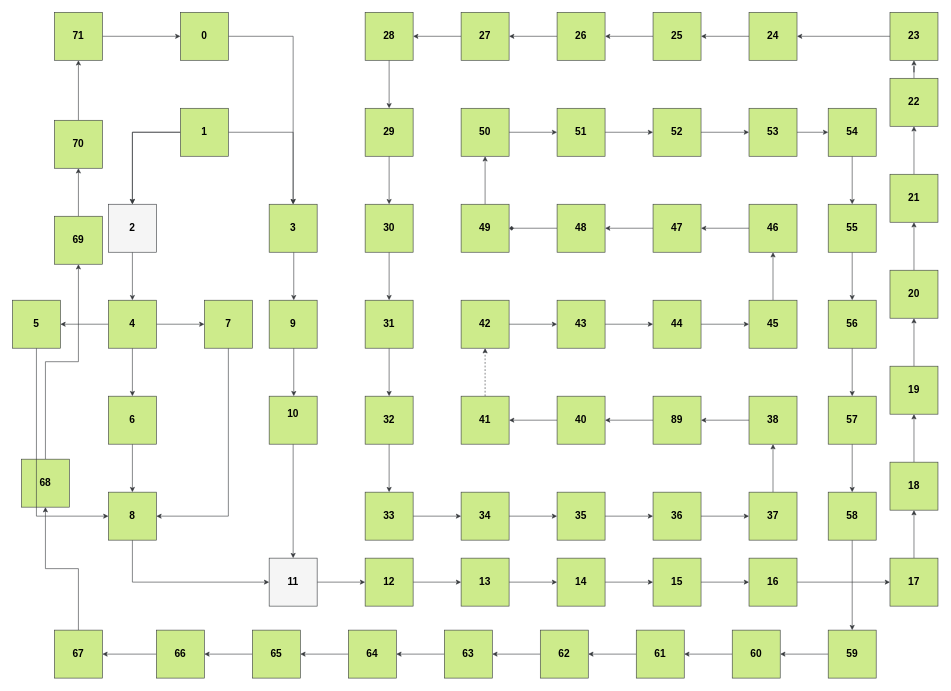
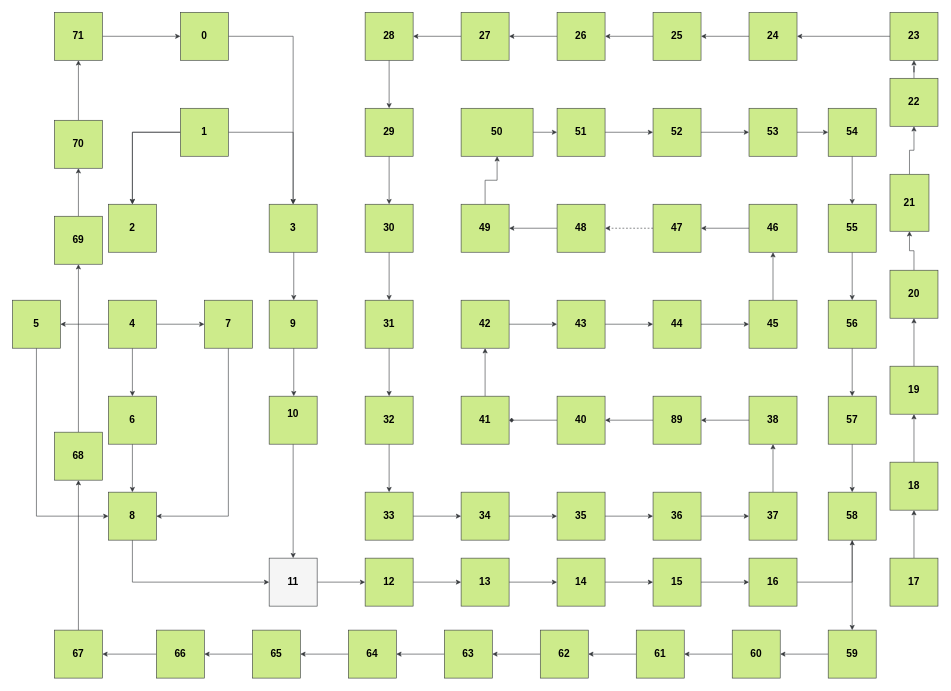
node "50": size 48x48 -> 72x48
node "21": size 48x48 -> 39x57
node "2": fillcolor #f5f5f5 -> #cdeb8b
edge "48" -> "49": arrowhead diamond -> classic
edge "47" -> "48": style solid -> dashed
edge "2" -> "4": removed
edge "41" -> "42": style dashed -> solid
edge "40" -> "41": arrowhead classic -> diamond
node "68": moved (45, 483) -> (78, 456)
edge "16" -> "17": now "16" -> "58"
